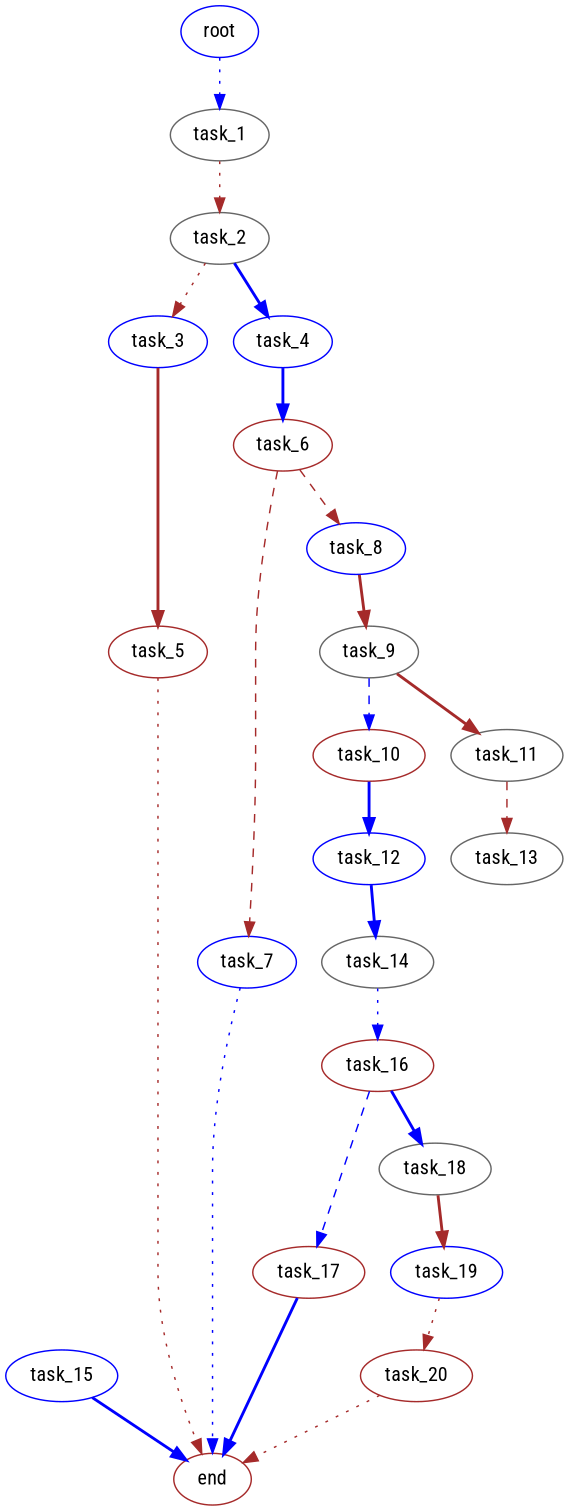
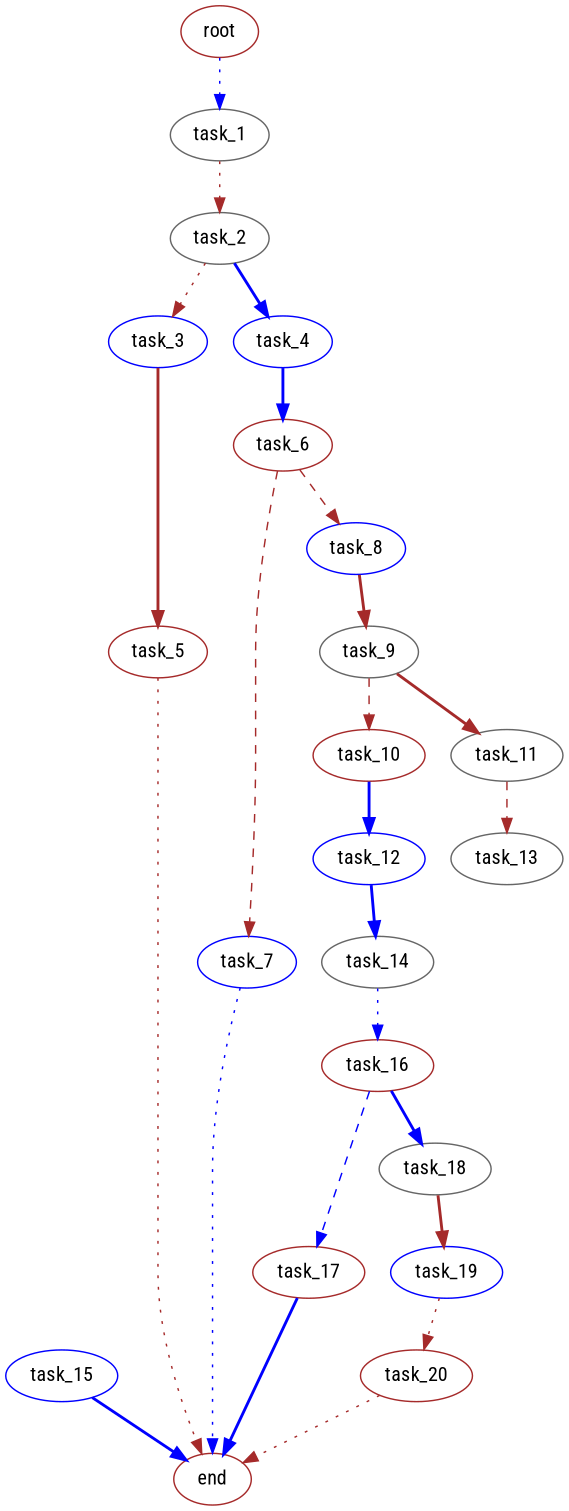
node "root": color blue -> brown
edge "task_9" -> "task_10": color blue -> brown
